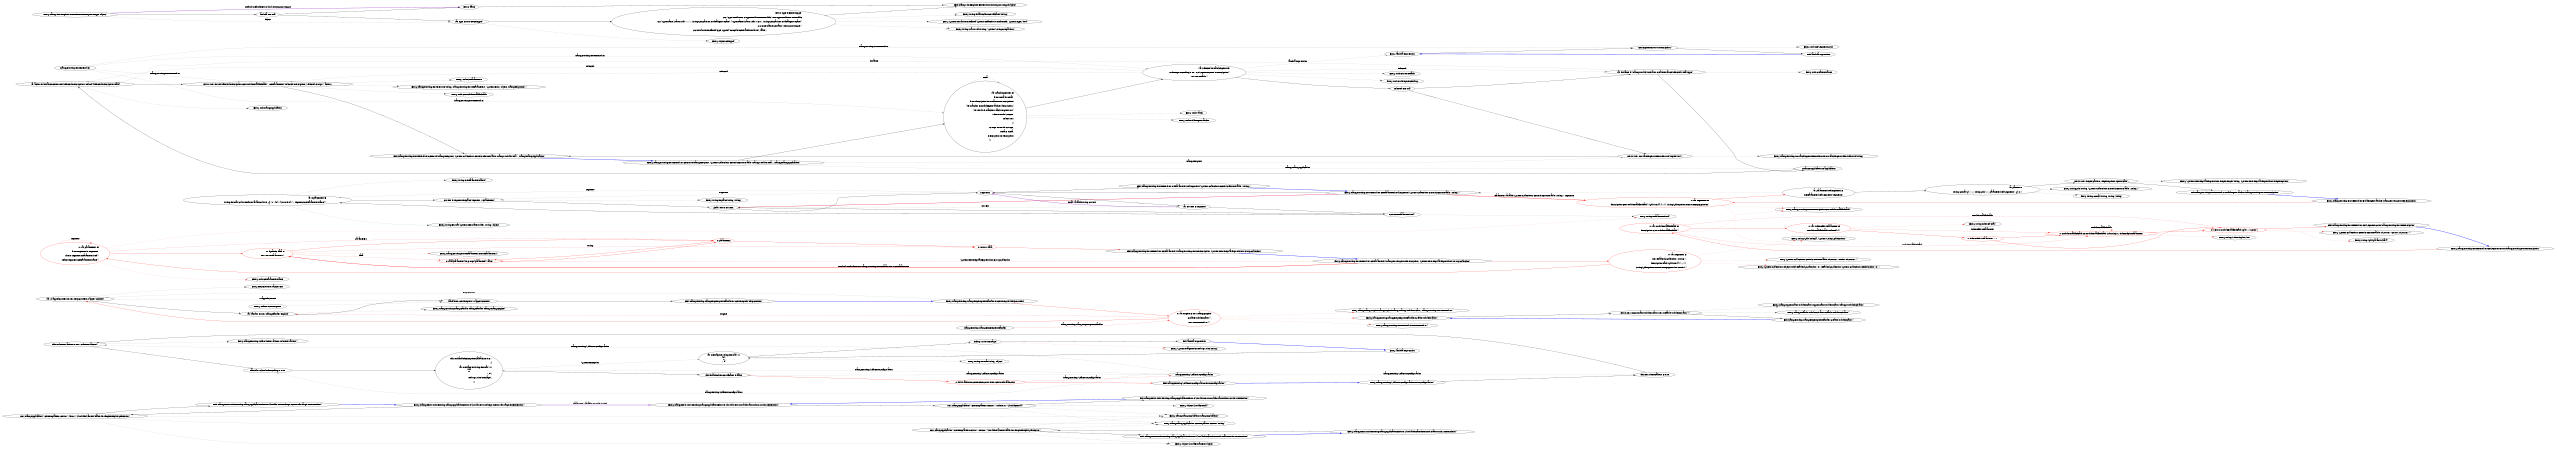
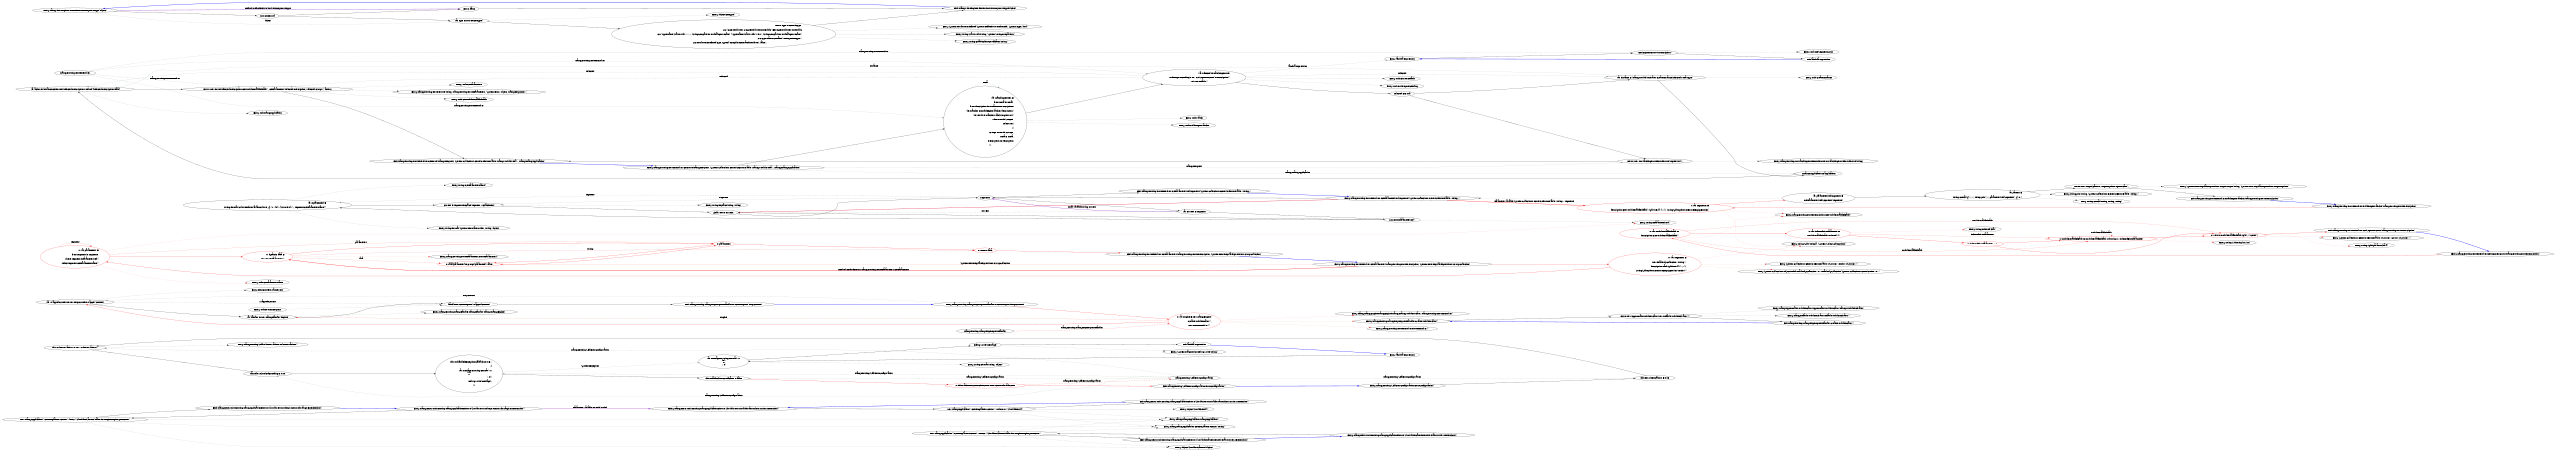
edge "Exit Nancy.ViewEngines.Extensions.IsAnonymousType(object)" -> "Entry Nancy.ViewEngines.Extensions.IsAnonymousType(object)": added
node "lambda == null": label "lambda == null" -> "source == null"
edge "Debug.Write(message)" -> "Entry System.Diagnostics.Debug.Write(string)": color red -> black
